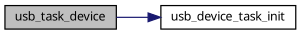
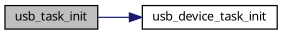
node "usb_task_device": label "usb_task_device" -> "usb_task_init"
